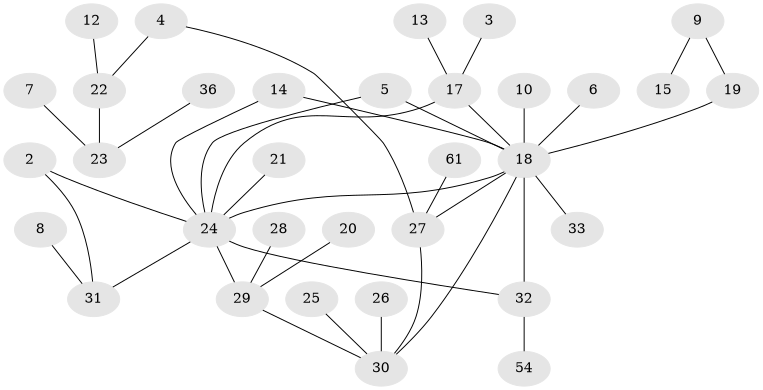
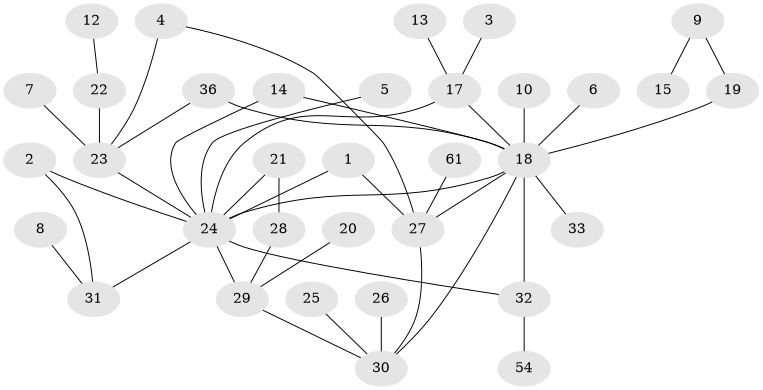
edge "4" -- "22": now "4" -- "23"
edge "5" -- "18": now "36" -- "18"
node "1": added
edge "21" -- "28": added
edge "23" -- "24": added
